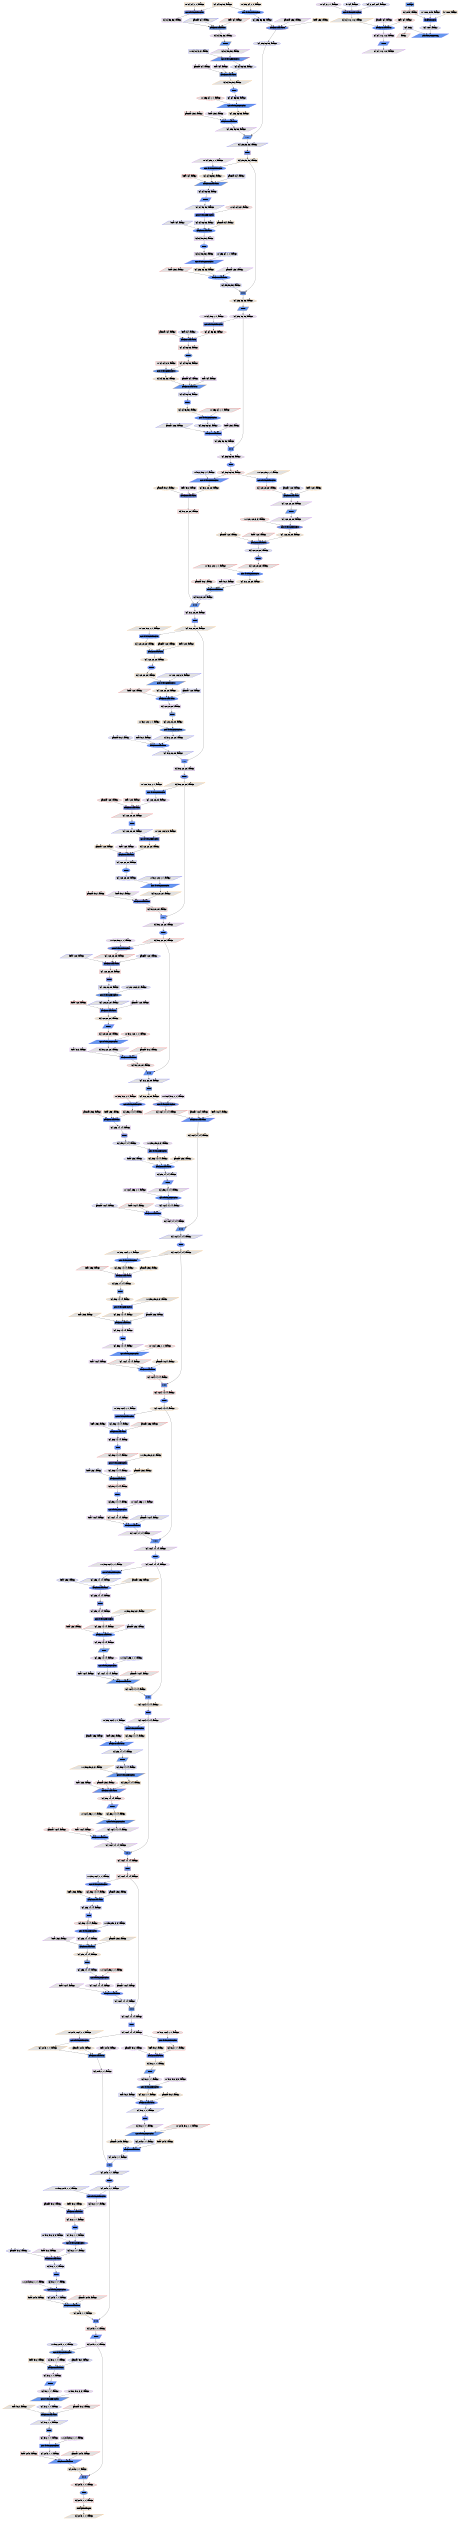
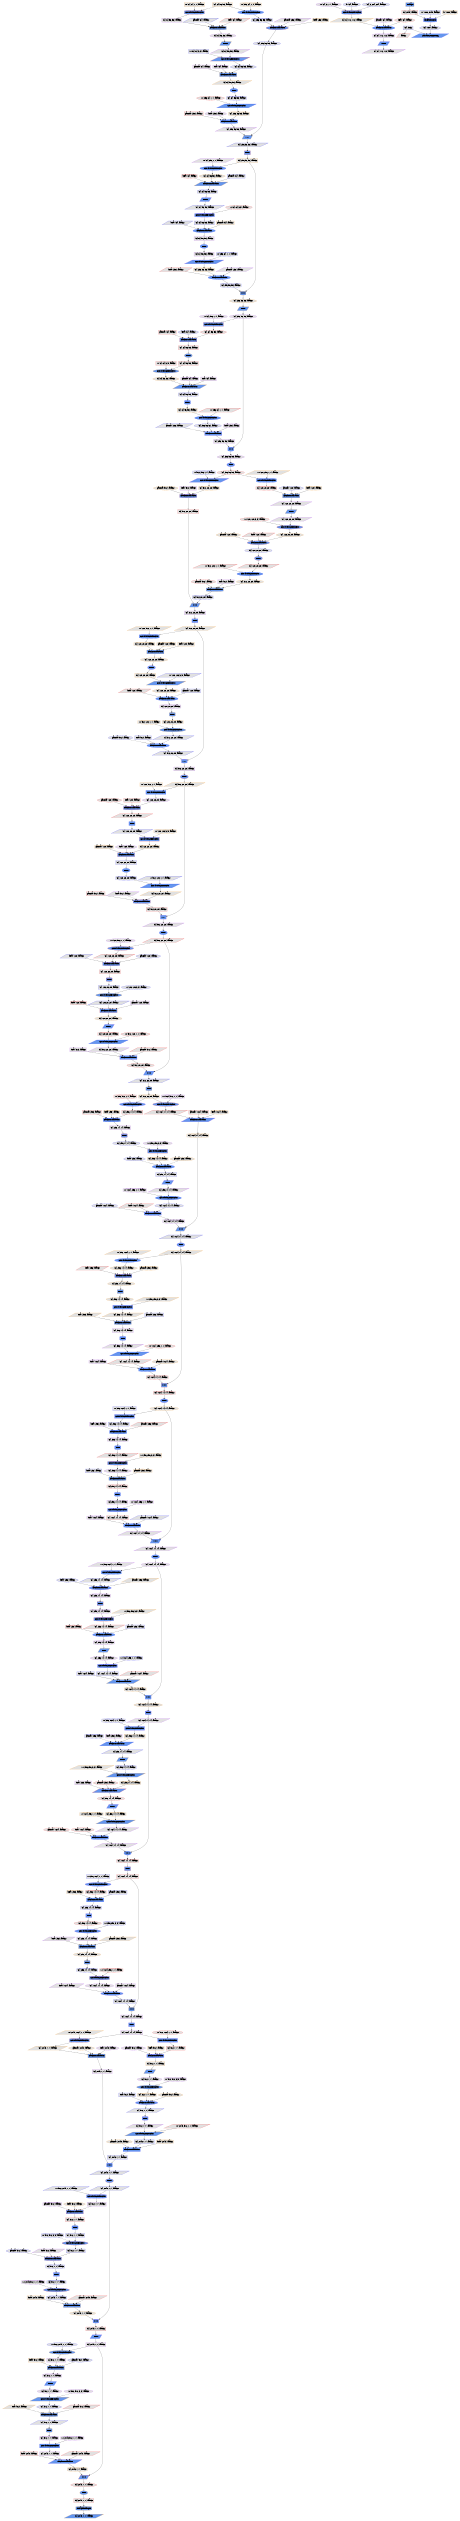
node "AveragePooling2D": fillcolor #e0e0e0 -> #6495ed
node "(64, 2048, 1, 1), float32": fillcolor #e0e0e0 -> #6495ed
